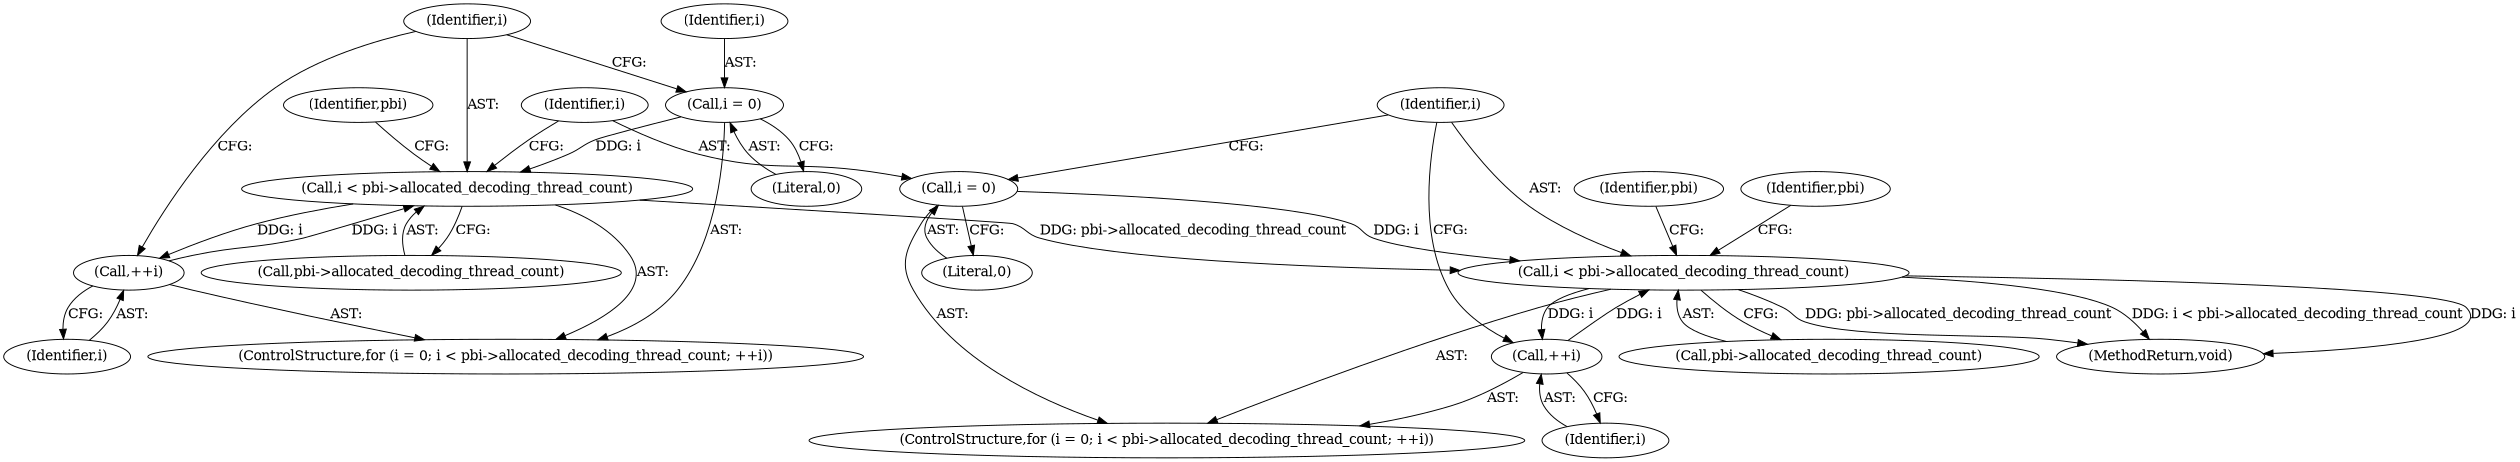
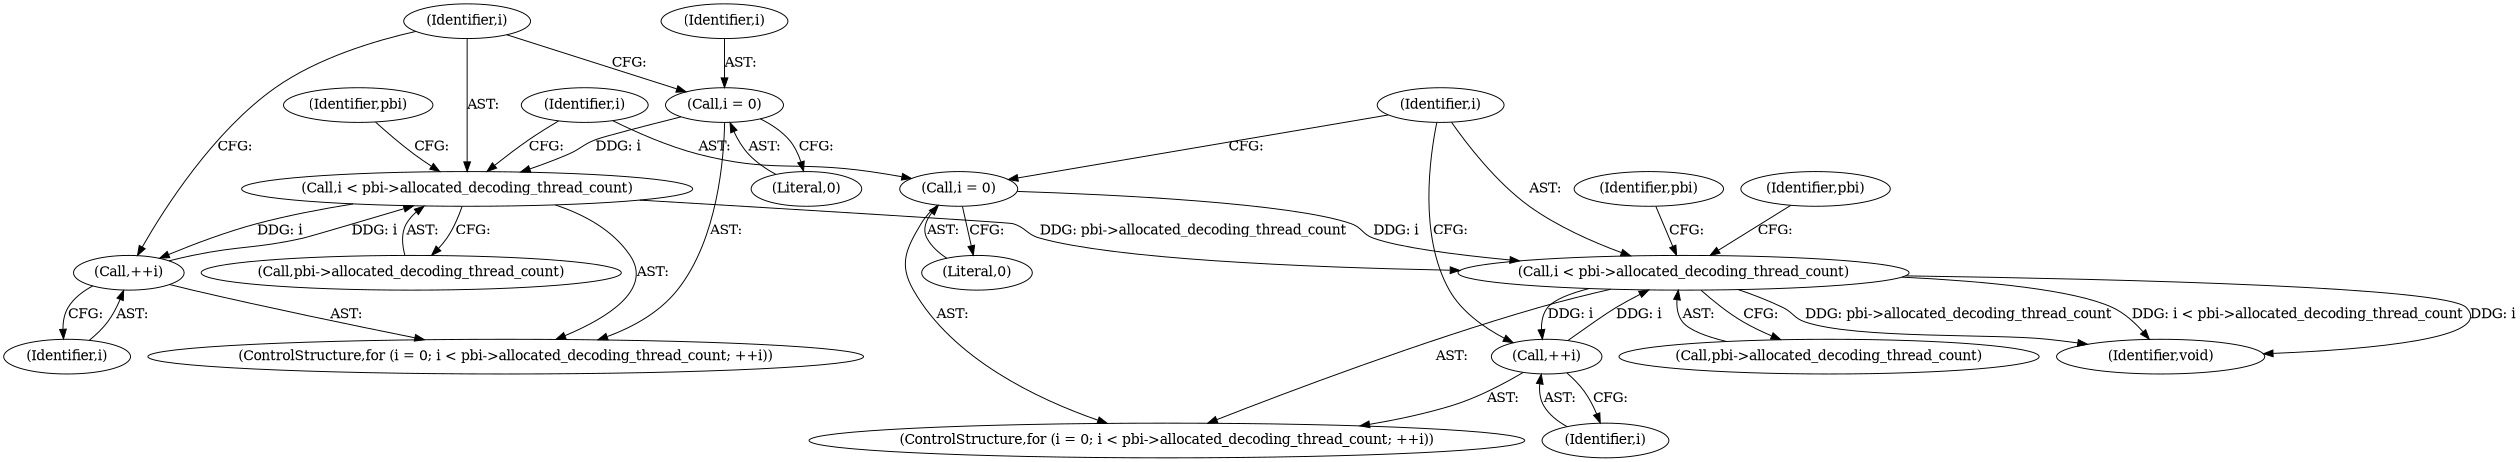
node "(MethodReturn,void)": label "(MethodReturn,void)" -> "(Identifier,void)"
